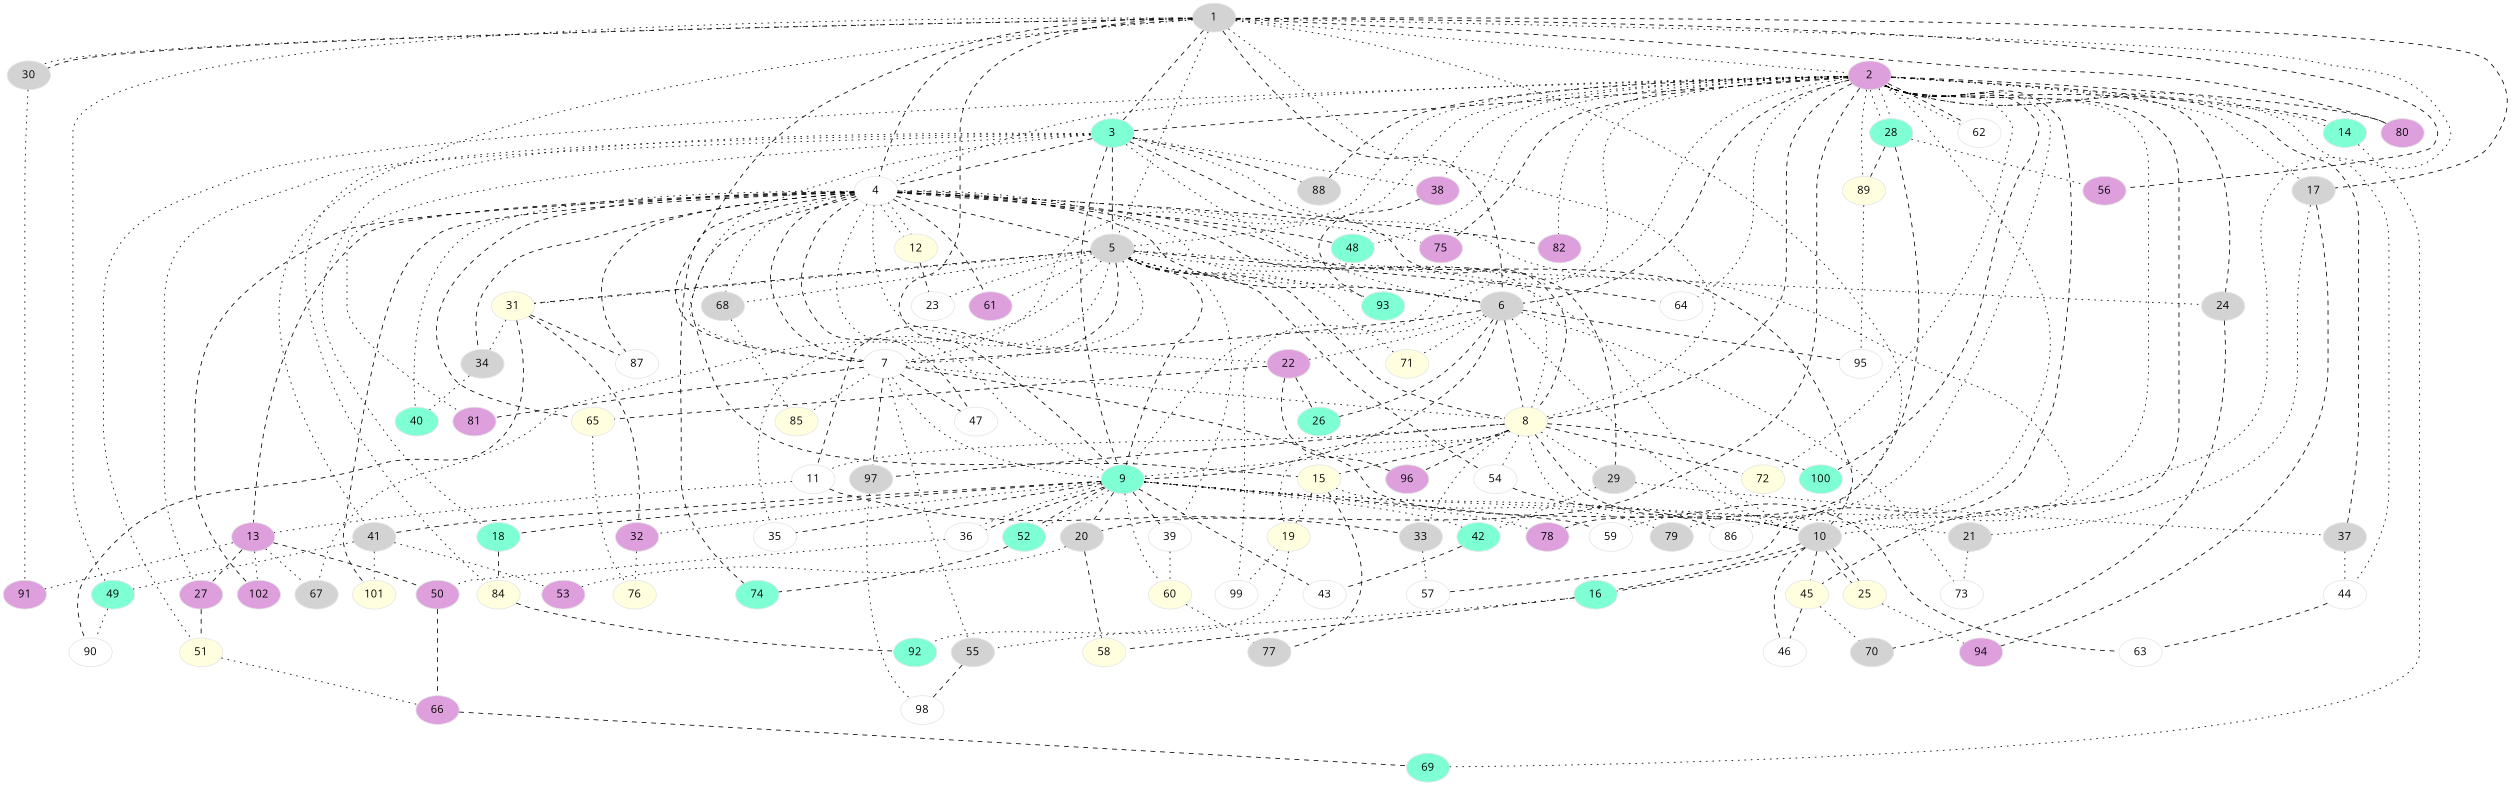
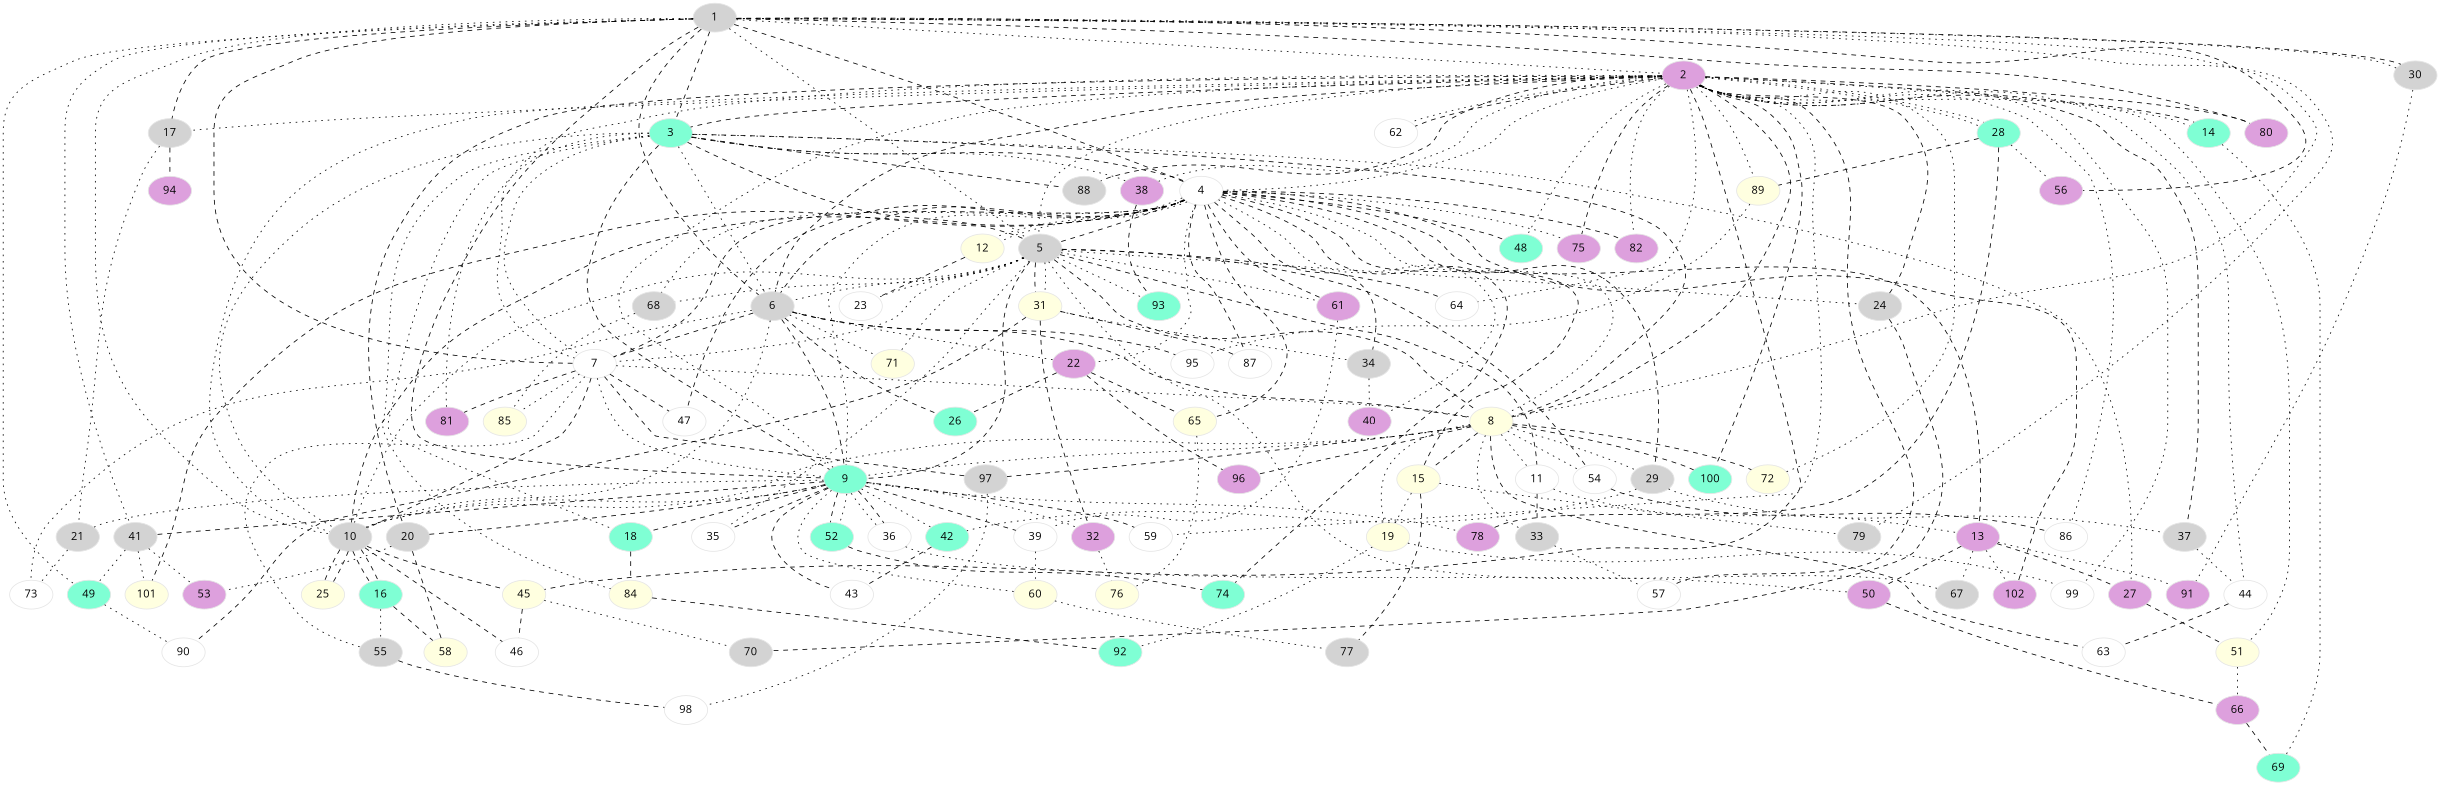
edge "5" -- "39": now "61" -- "39"
node "40": fillcolor aquamarine -> plum
edge "25" -- "94": removed
